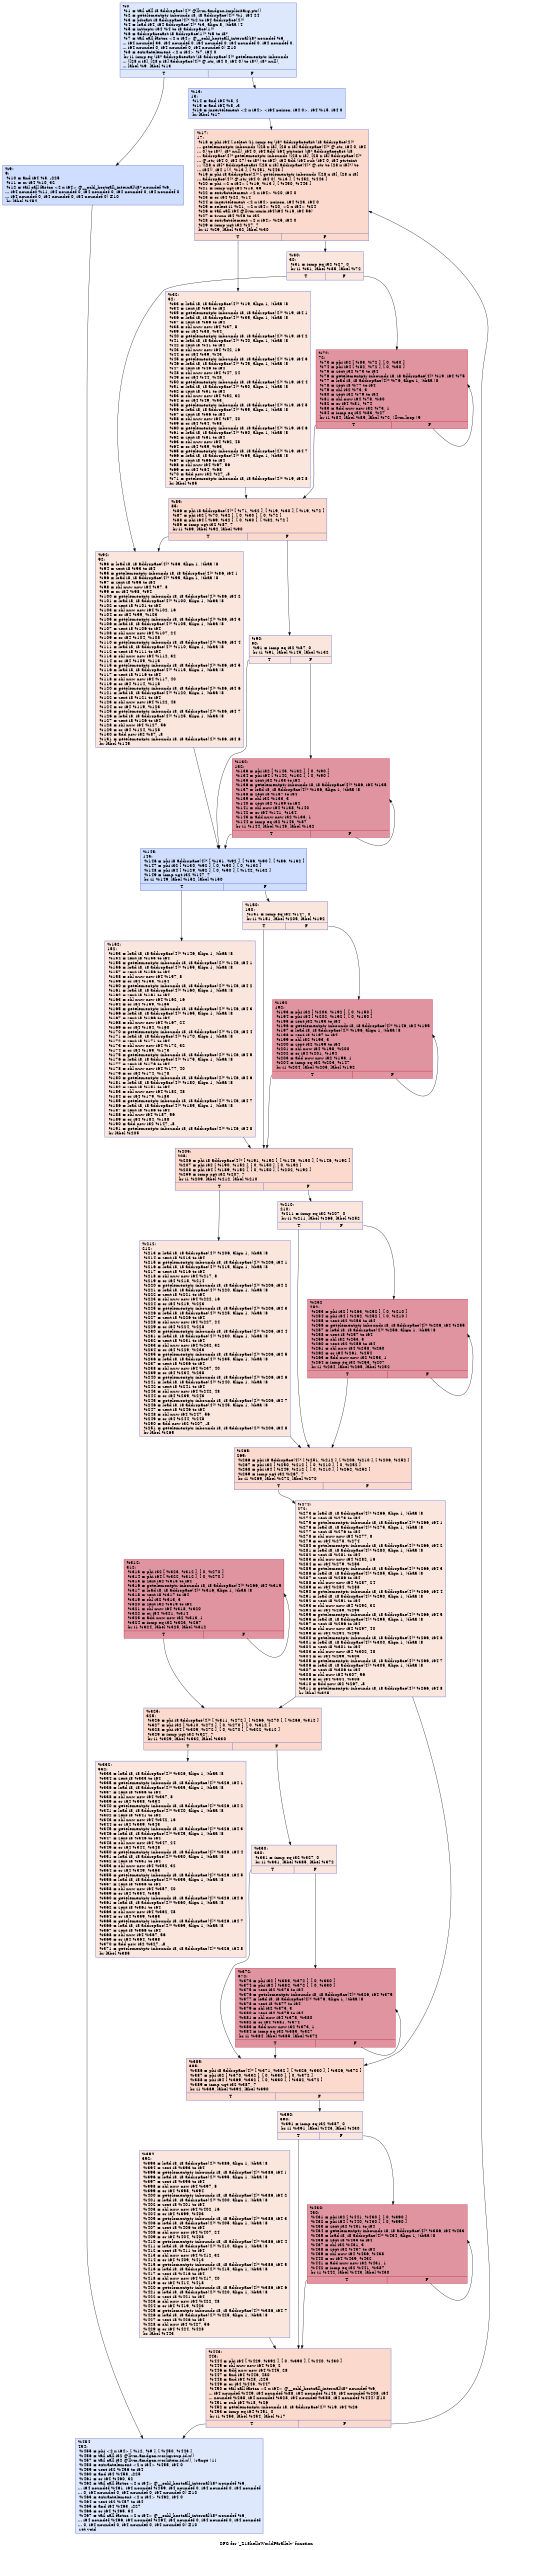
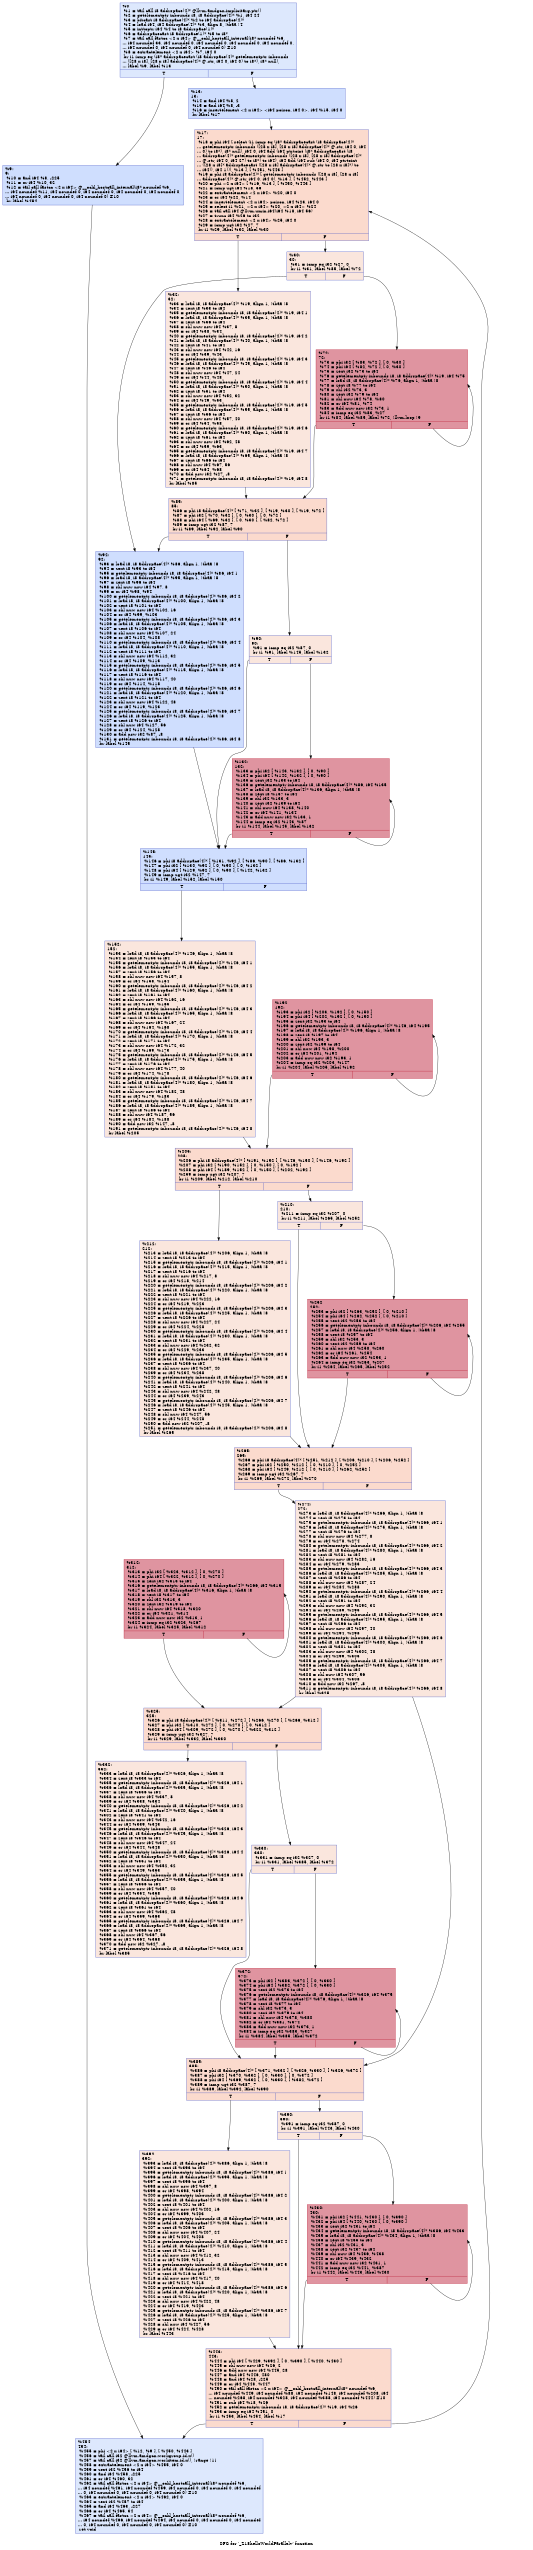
node "%92:": fillcolor #f3c7b170 -> #93b5fe70
node "%150:": removed
edge "%385:" -> "%392:": added
